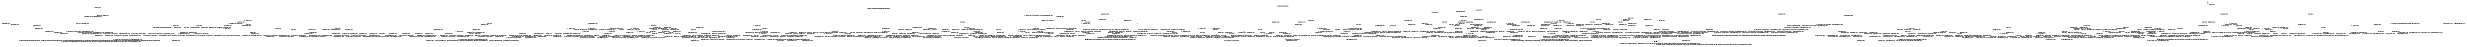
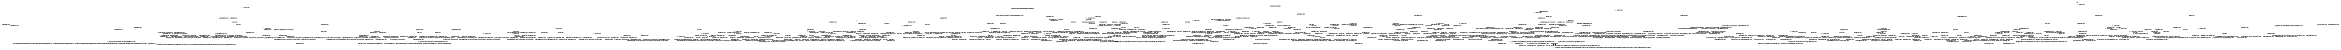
edge "s39" -> "s11": now "s21" -> "s11"
edge "s36" -> "s35": label "CHANGE_CIPHER_SPEC / TIMEOUT" -> "CHANGE_CIPHER_SPEC / APPLICATION"
edge "s38" -> "s5": now "s85" -> "s5"
